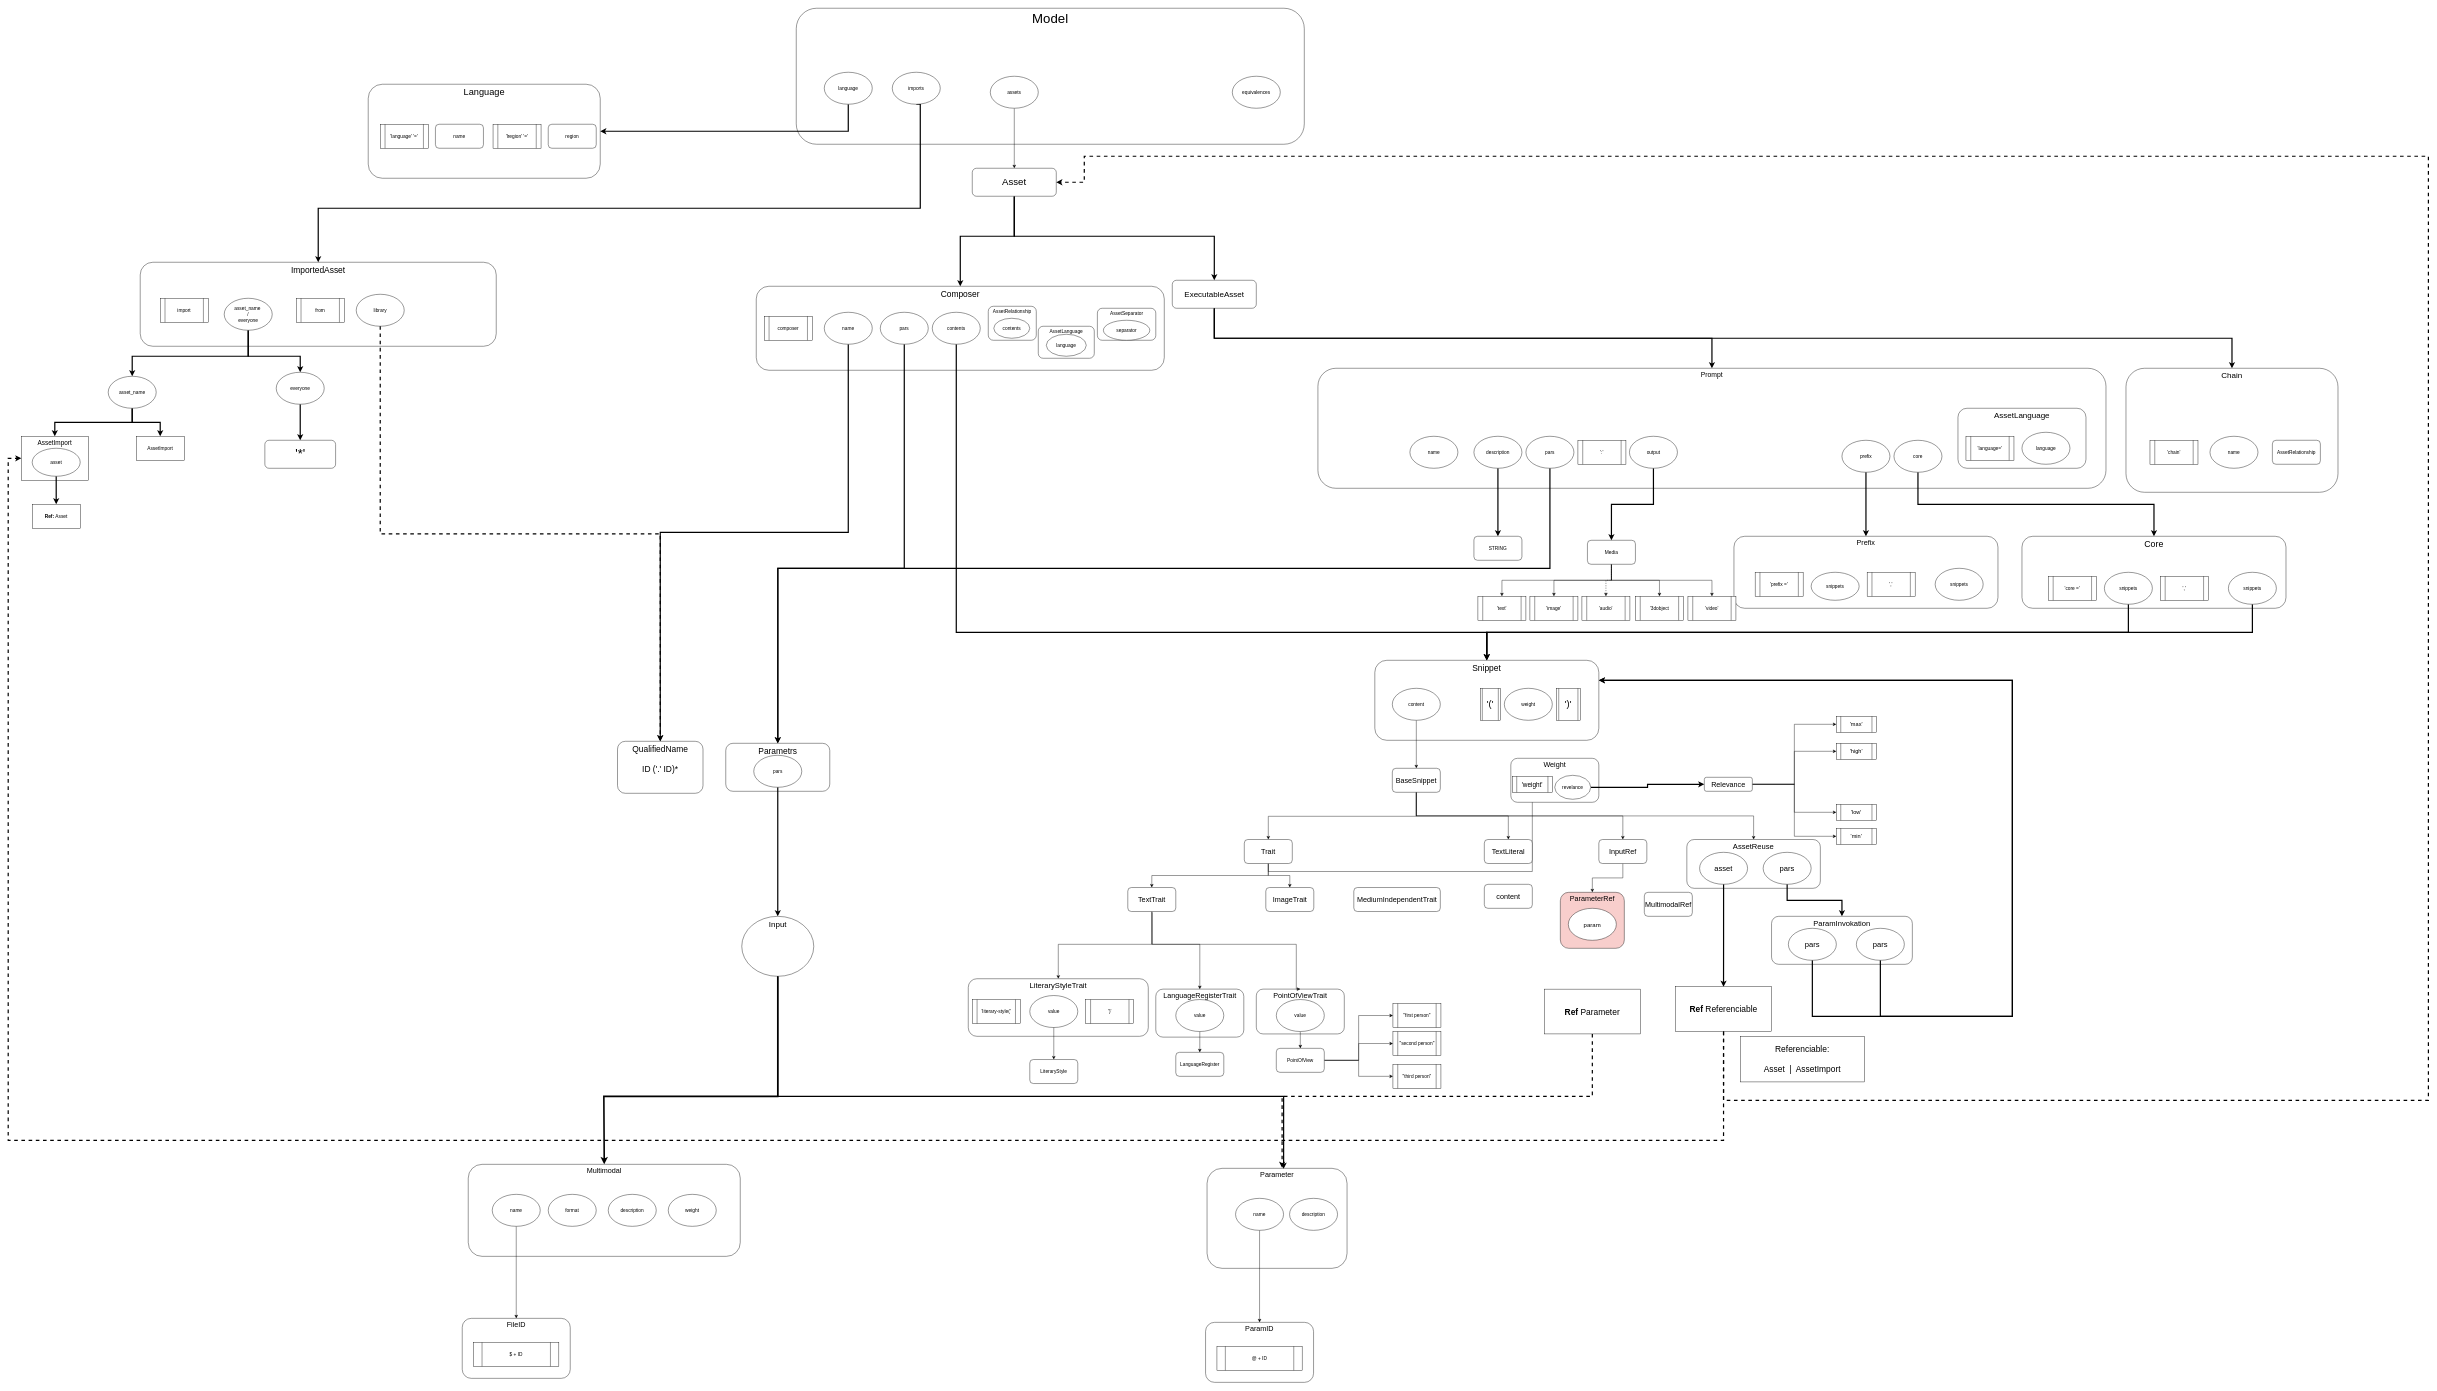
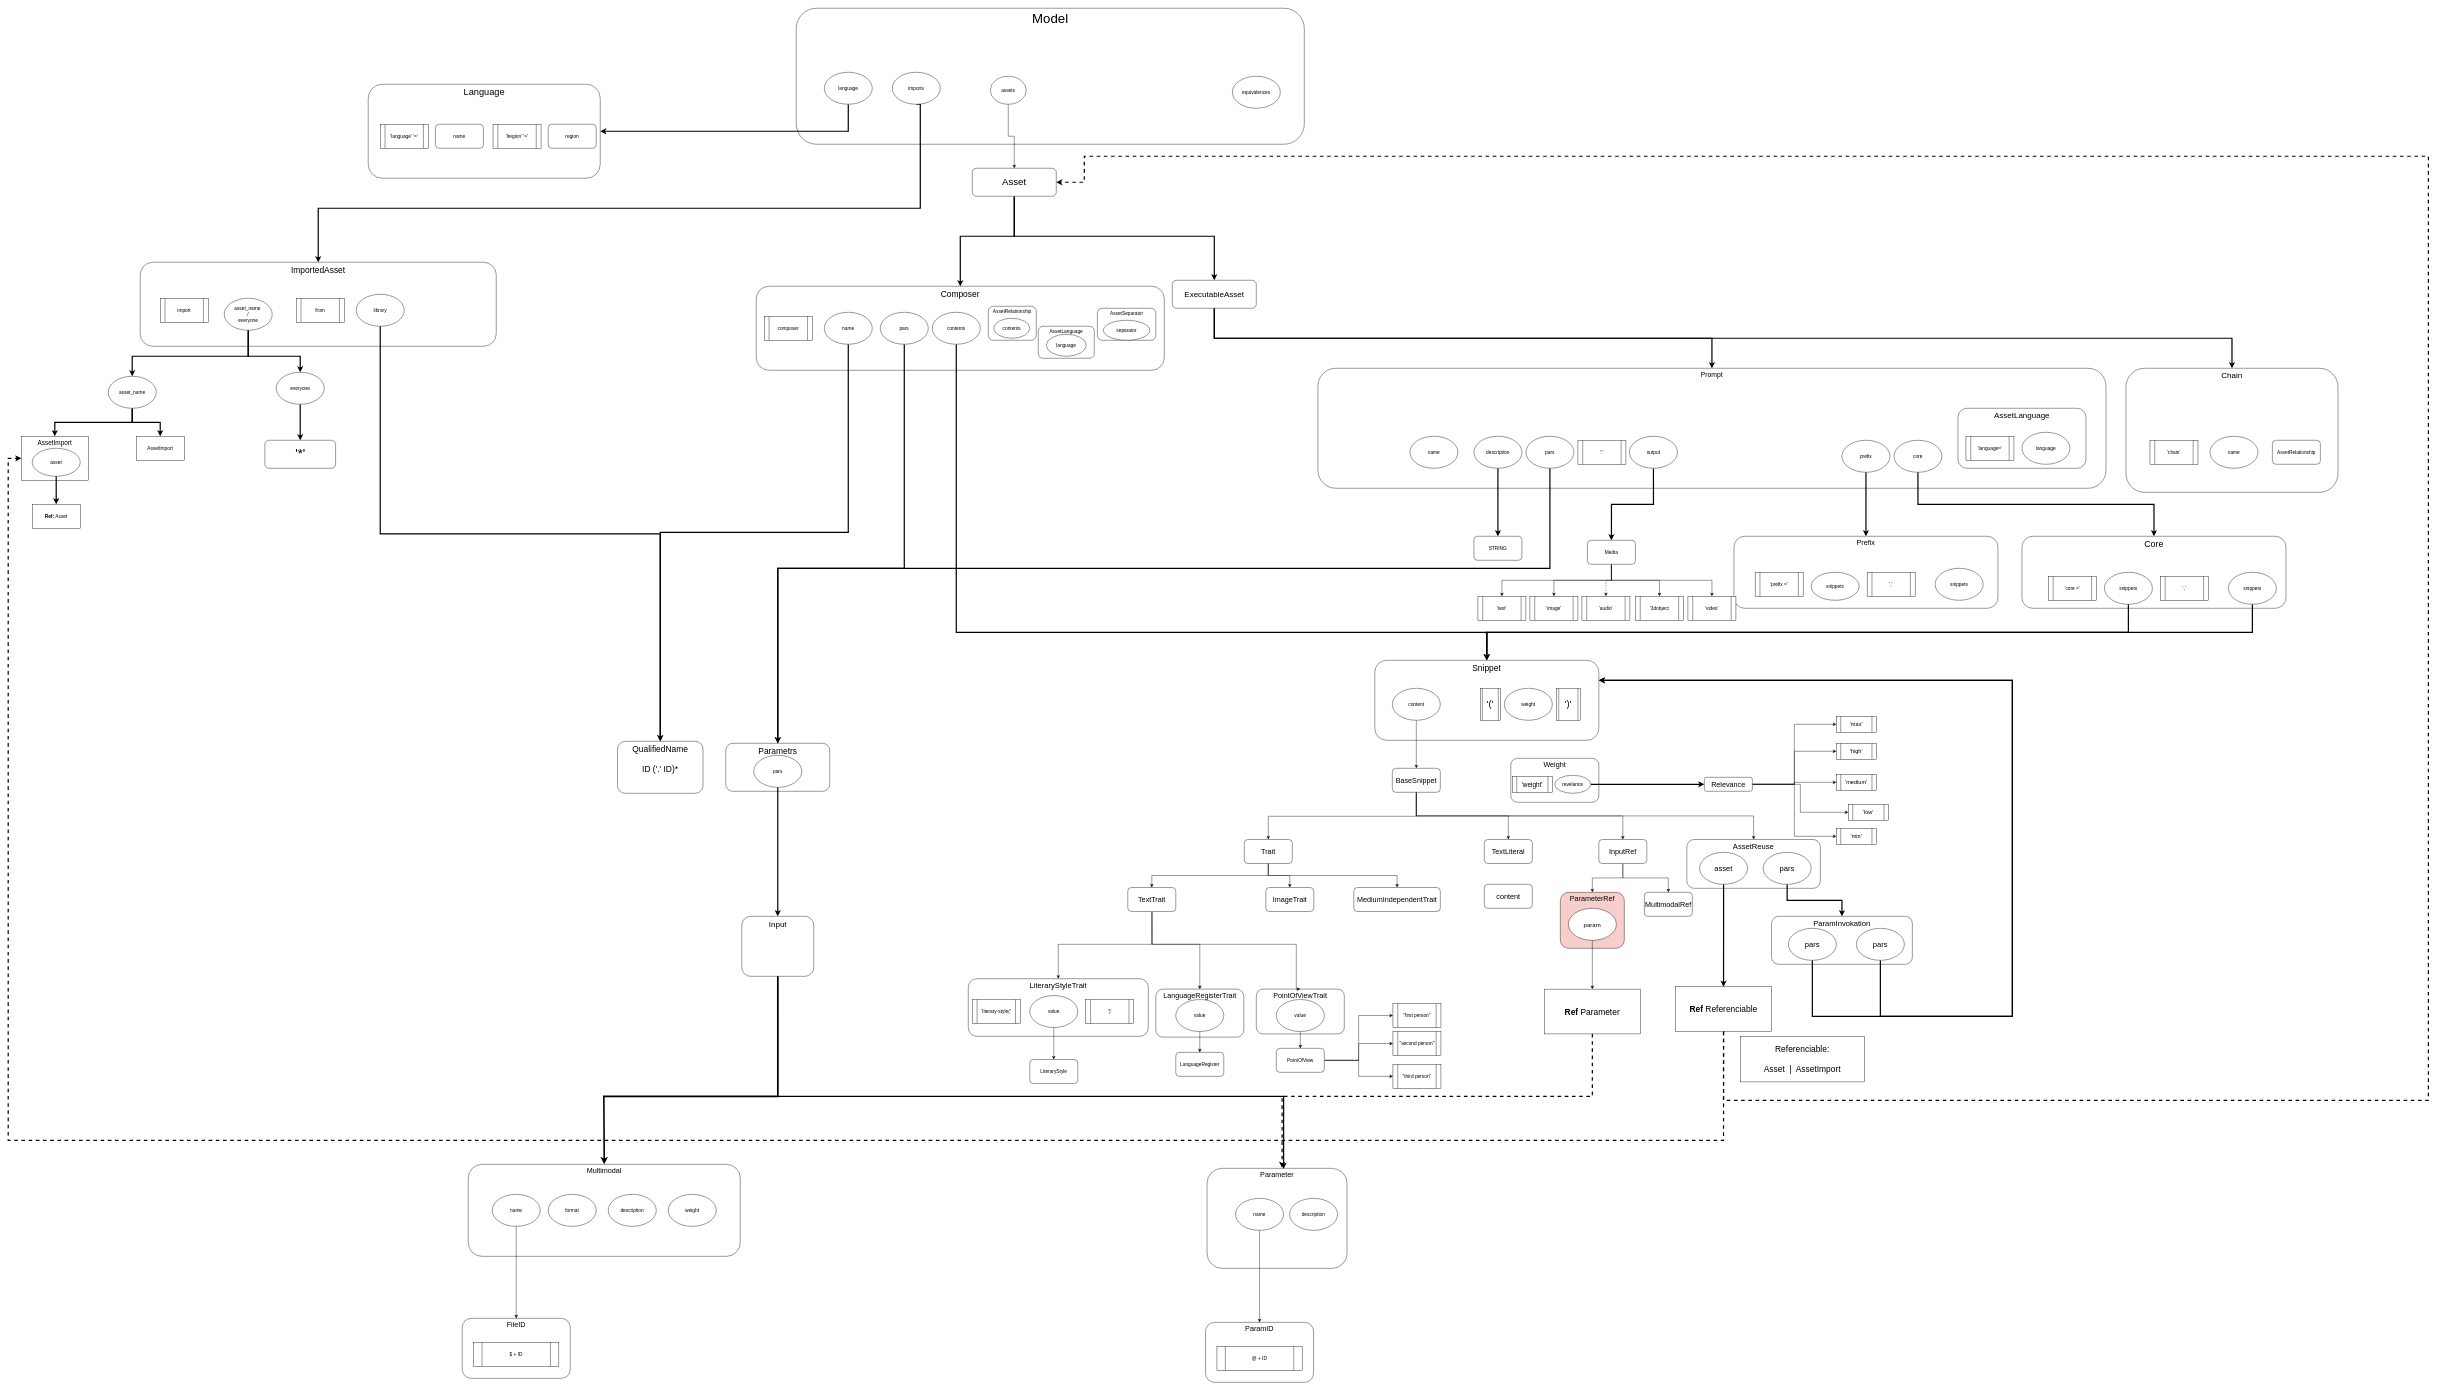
node "assets": size 48x32 -> 36x28
edge "library" -> "QualifiedName ID ('.' ID)*": style dashed -> solid
edge "Relevance" -> "'medium'": added
node "'medium'": added
node "revelance": size 36x24 -> 36x18
node "'low'": moved (1856, 812) -> (1868, 812)
edge "Trait" -> "'weight'": now "Trait" -> "MediumIndependentTrait"
edge "InputRef" -> "MultimodalRef": added
node "Input": shape ellipse -> rounded rectangle
edge "param" -> "Ref Parameter": added
